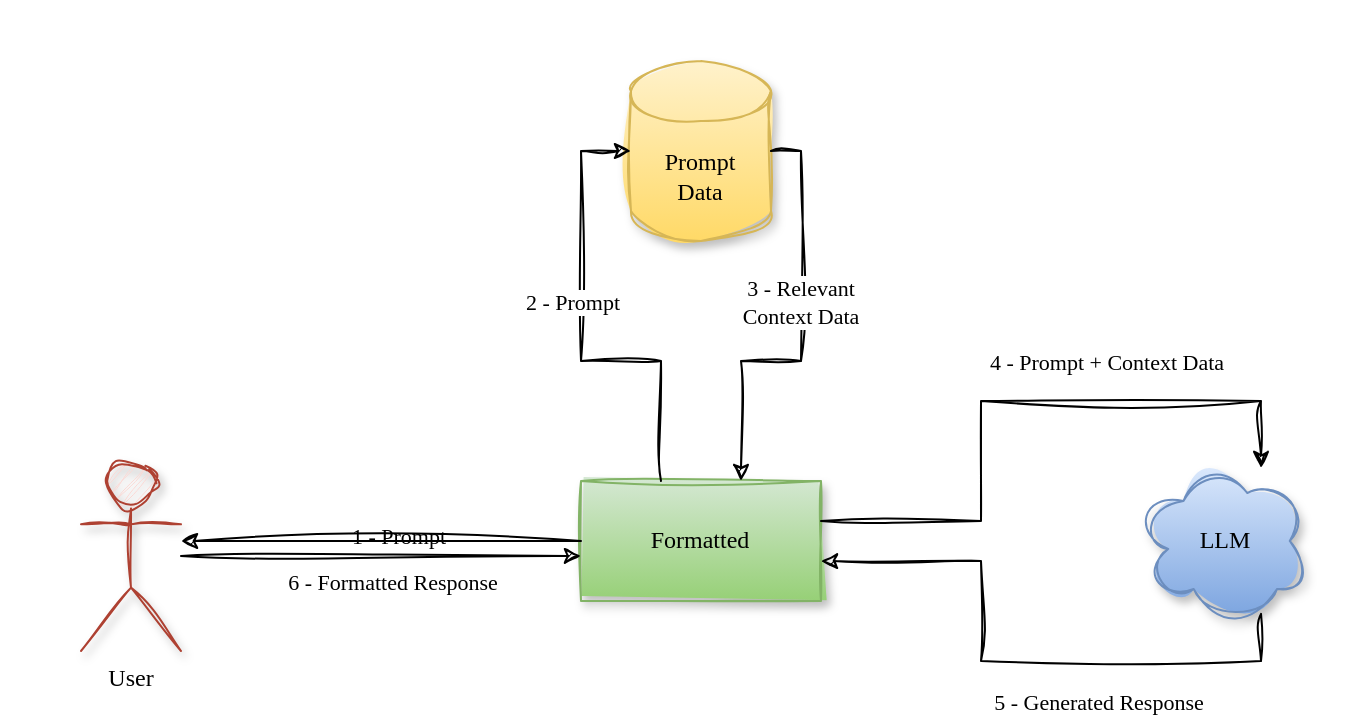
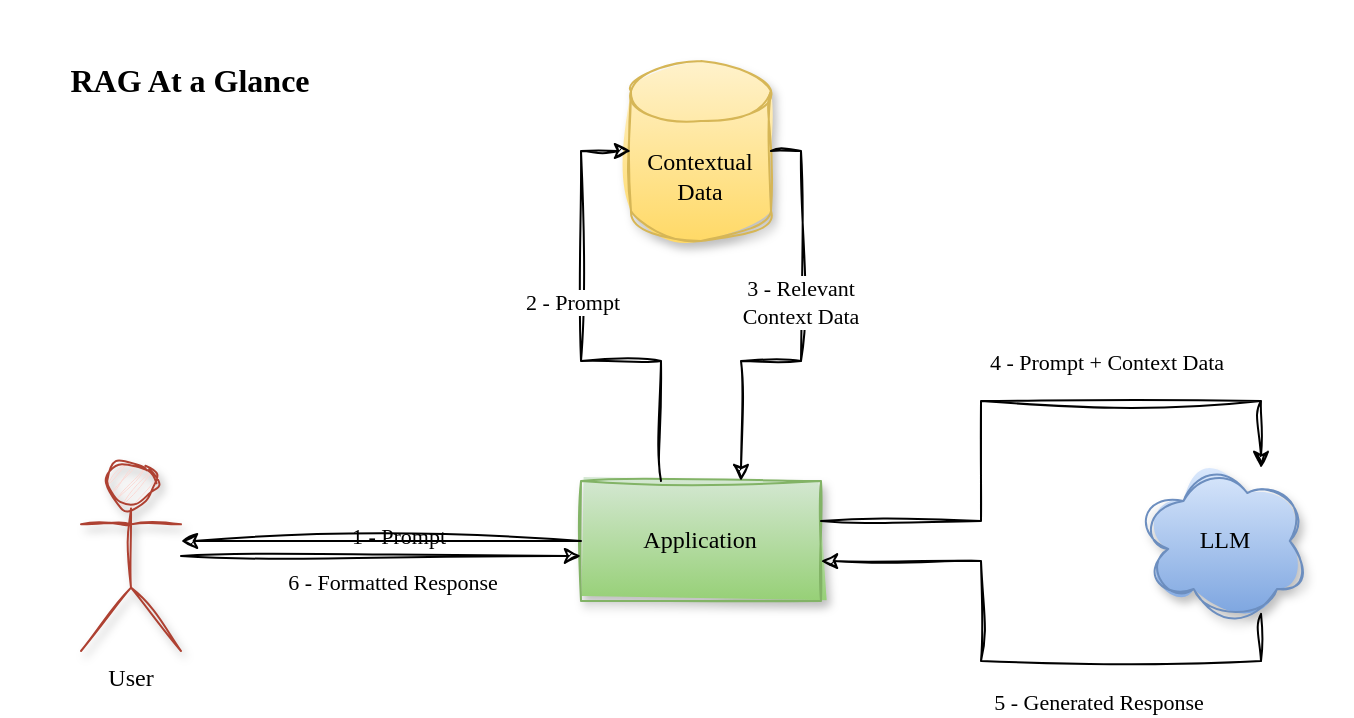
node "RAG At a Glance": added
node "Prompt Data": label "Prompt Data" -> "Contextual Data"
node "Formatted": label "Formatted" -> "Application"
